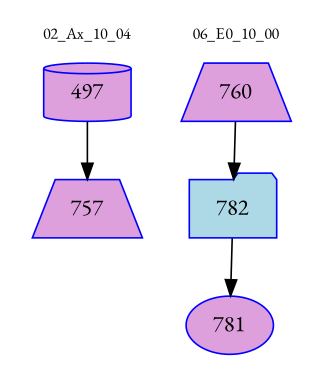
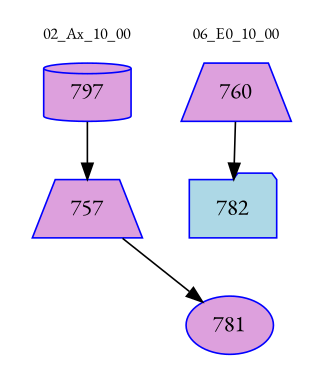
cluster "02_Ax_10_04": label "02_Ax_10_04" -> "02_Ax_10_00"
node "497": label "497" -> "797"
edge "782" -> "781": now "757" -> "781"
